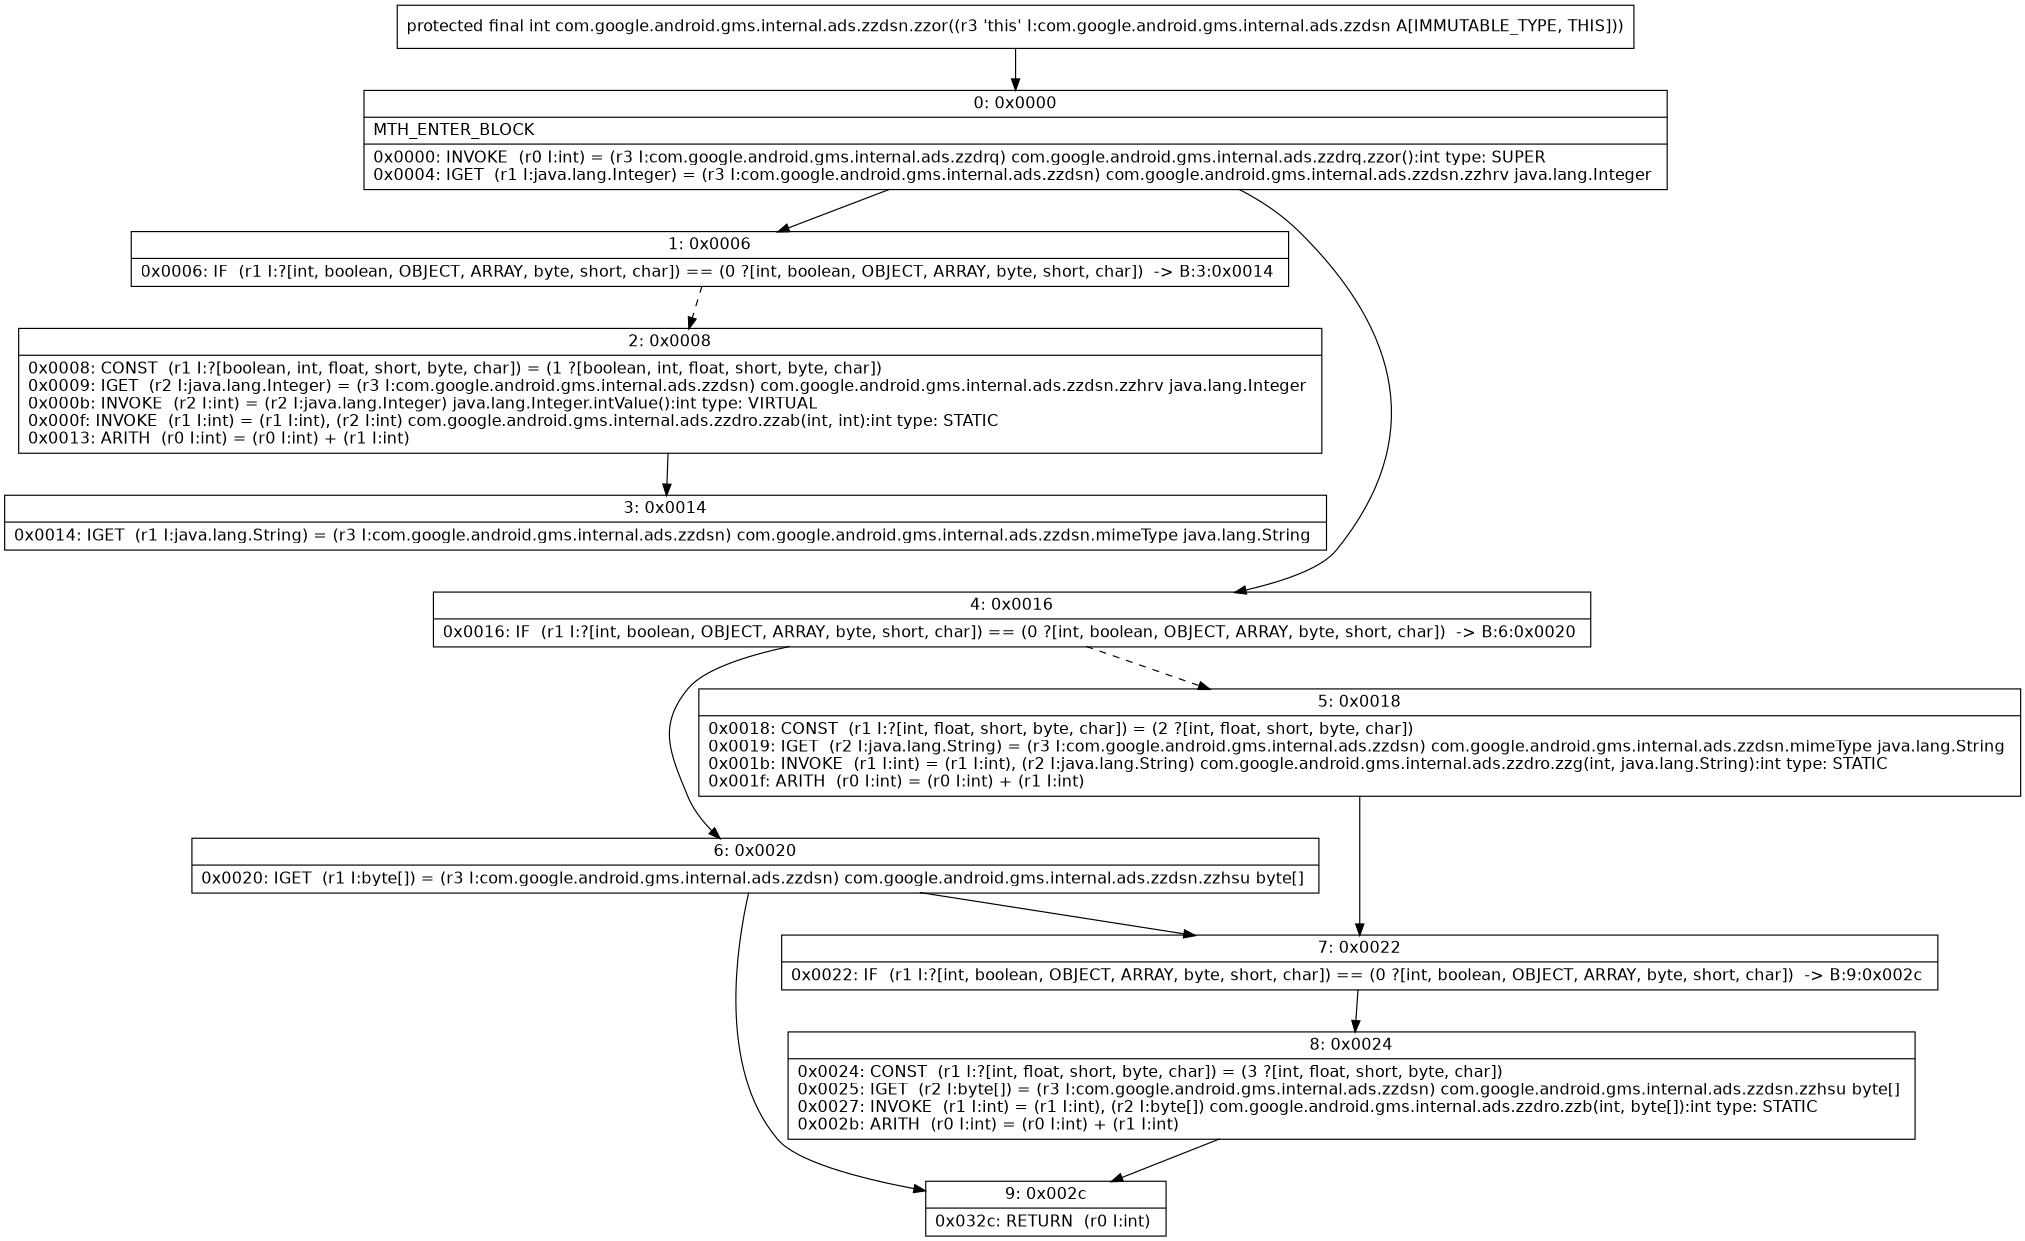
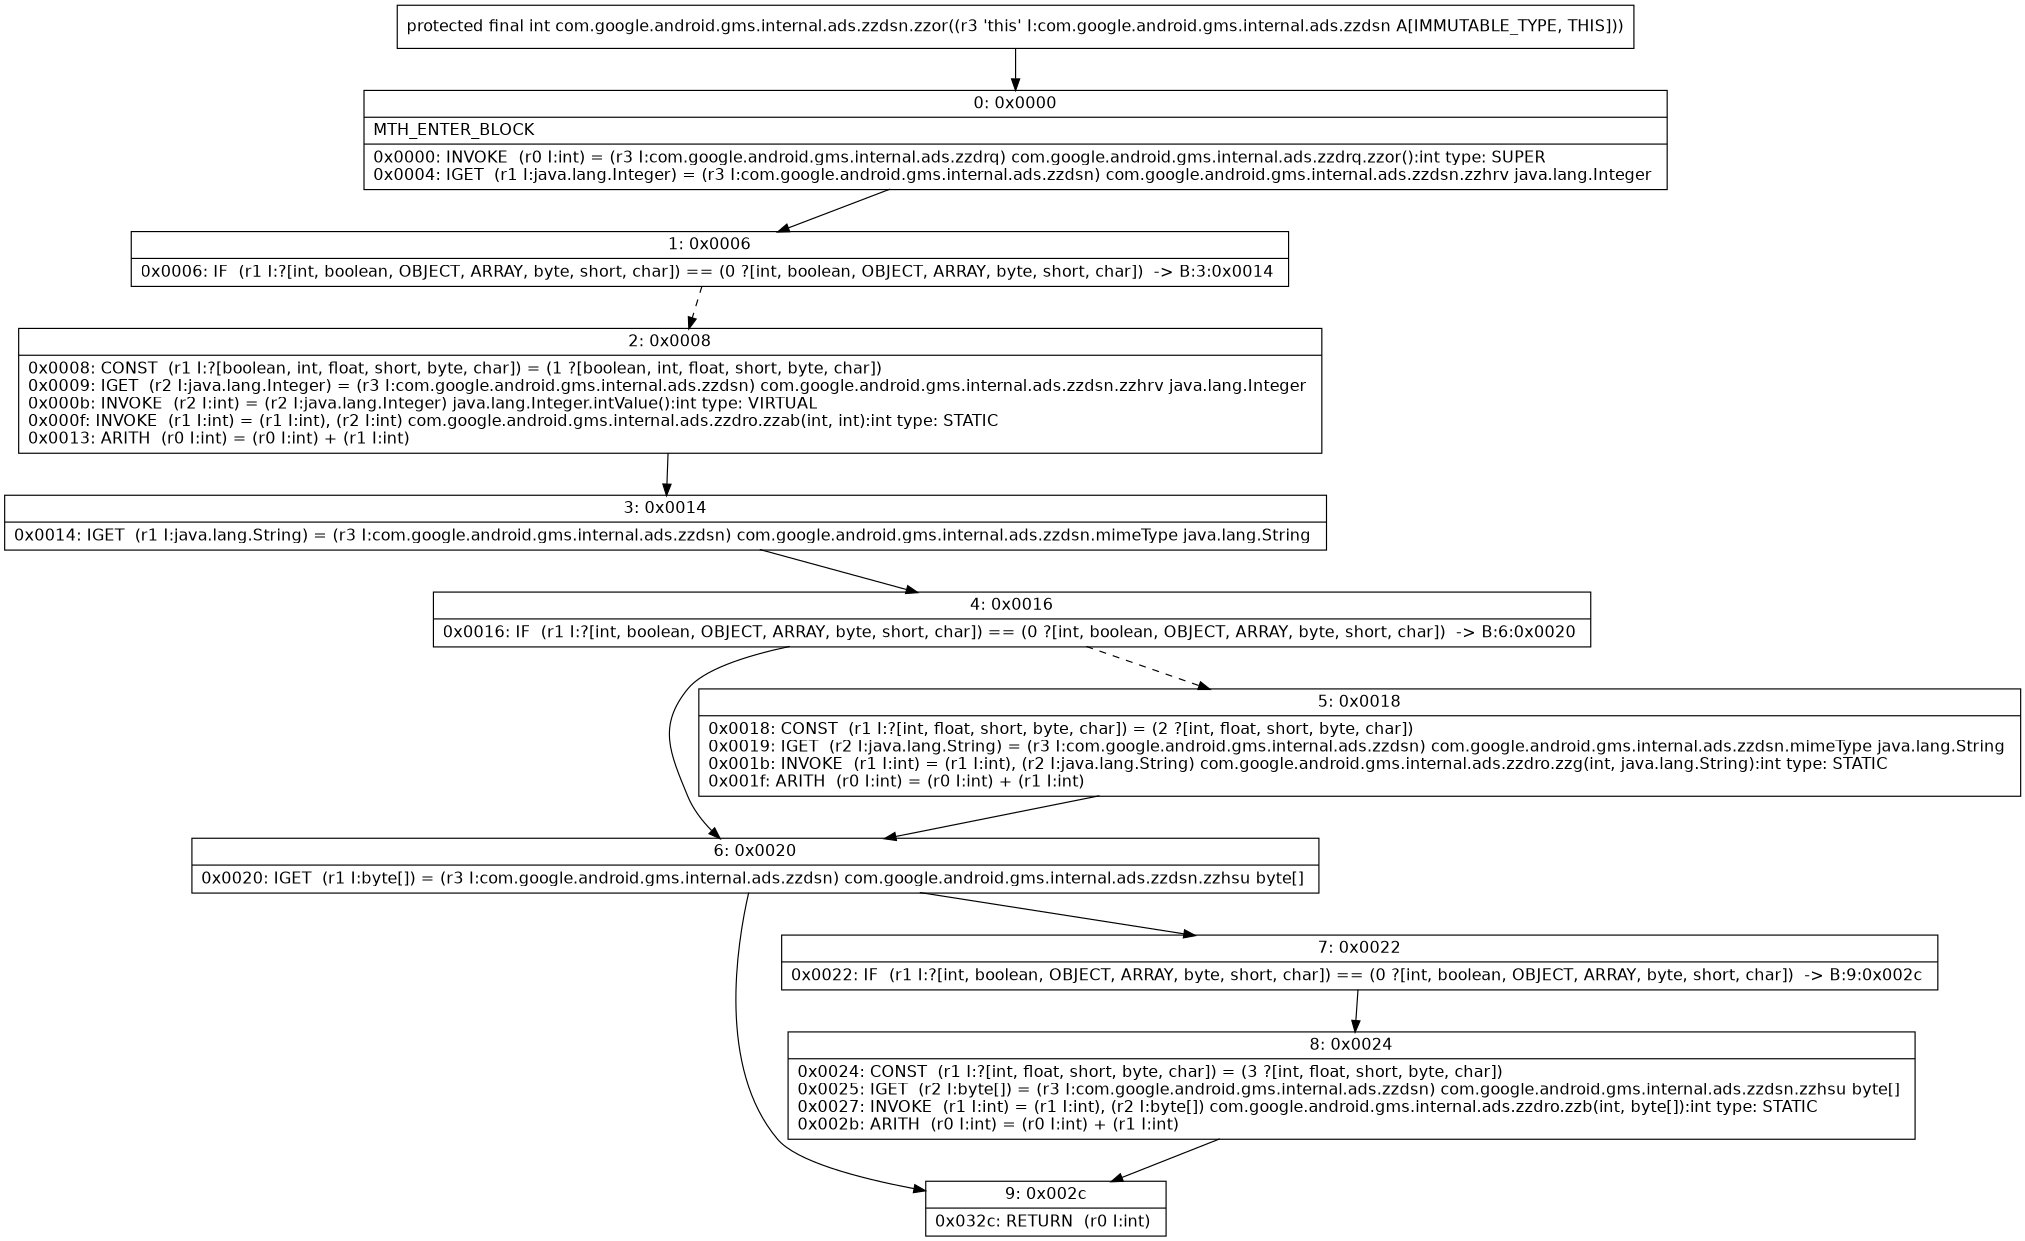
edge "0: 0x0000" -> "4: 0x0016": now "3: 0x0014" -> "4: 0x0016"
edge "5: 0x0018" -> "7: 0x0022": now "5: 0x0018" -> "6: 0x0020"
